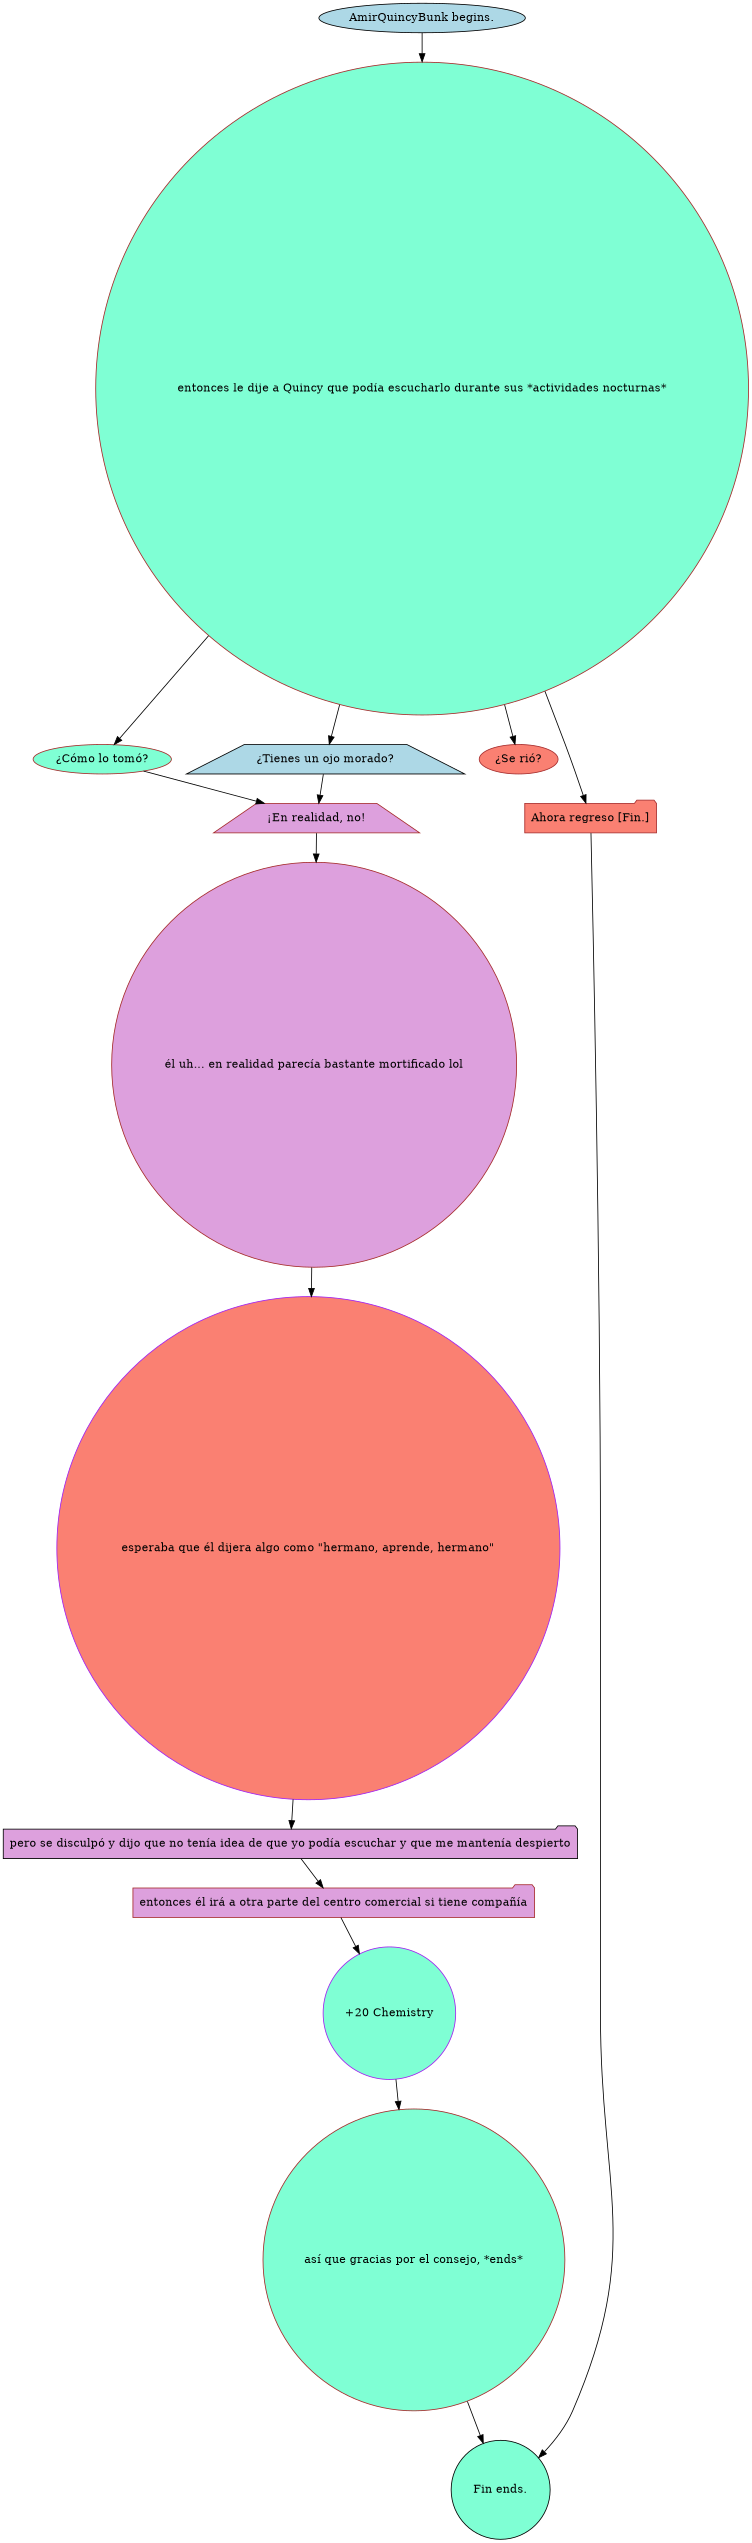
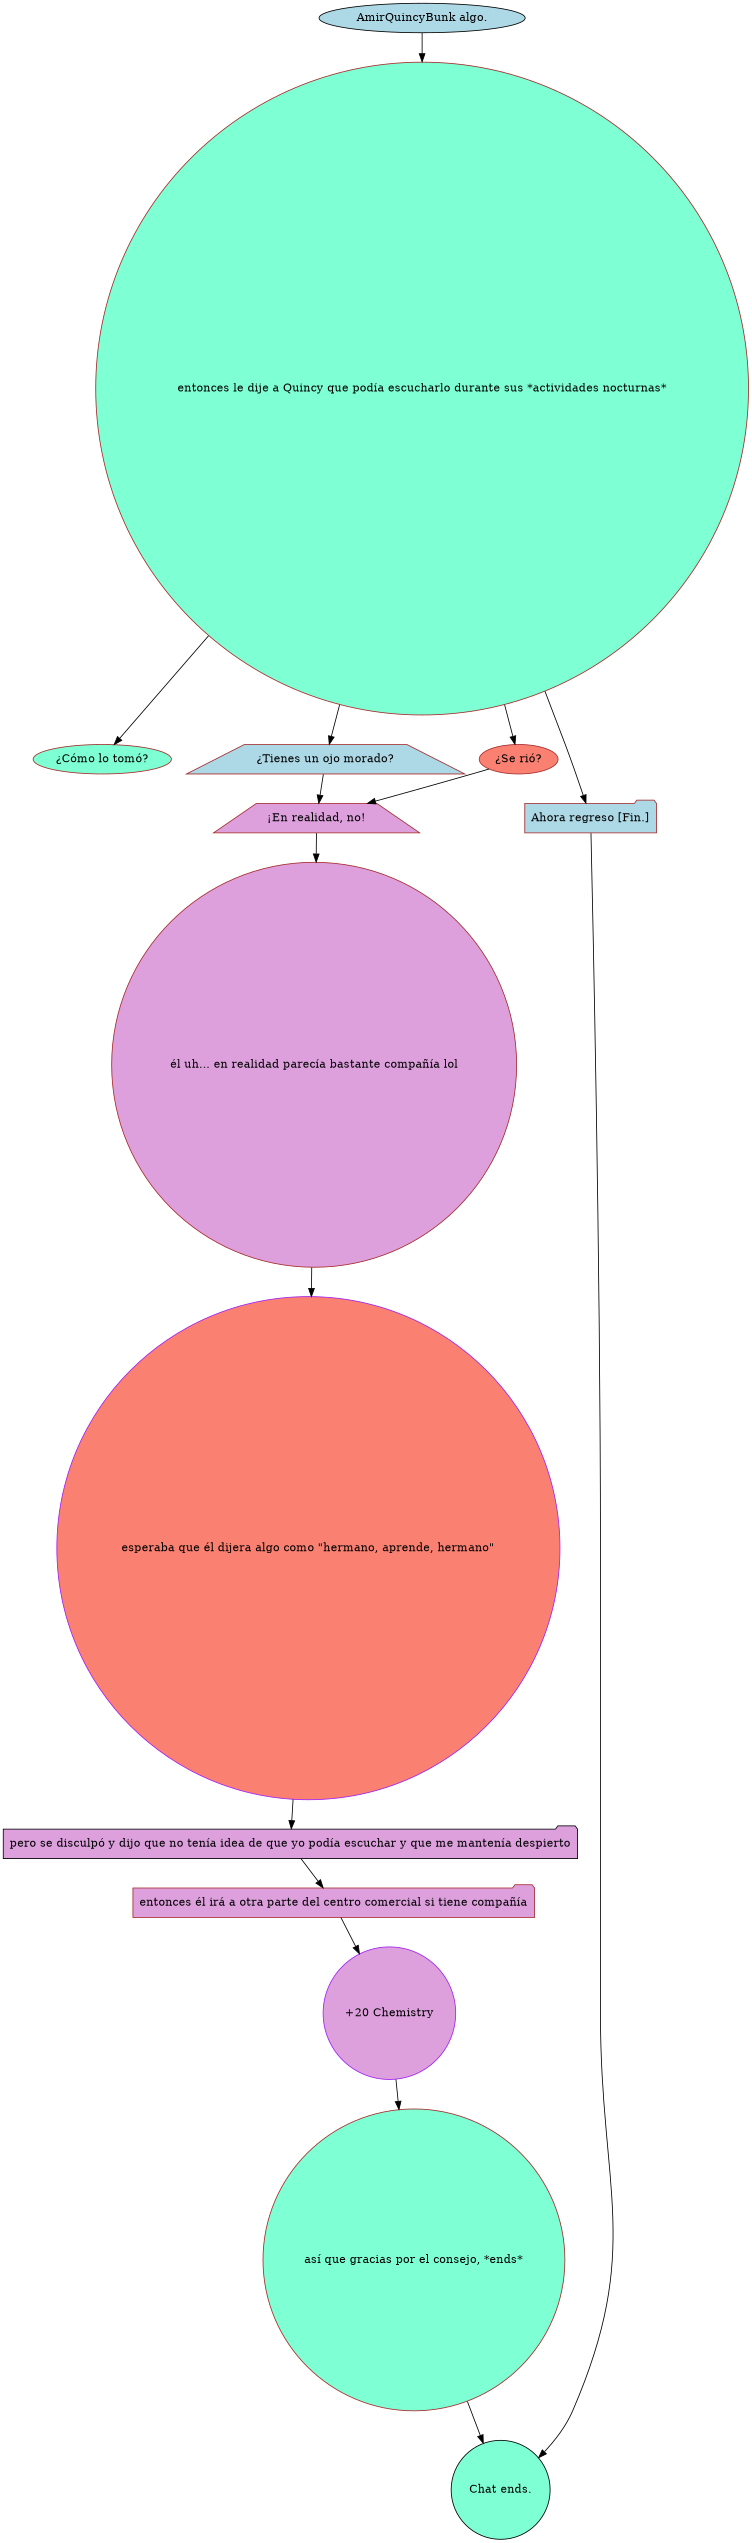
node "AmirQuincyBunk begins.": label "AmirQuincyBunk begins." -> "AmirQuincyBunk algo."
node "¿Tienes un ojo morado?": color black -> brown
edge "¿Cómo lo tomó?" -> "¡En realidad, no!": now "¿Se rió?" -> "¡En realidad, no!"
node "Ahora regreso [Fin.]": fillcolor salmon -> lightblue
node "él uh... en realidad parecía bastante mortificado lol": label "él uh... en realidad parecía bastante mortificado lol" -> "él uh... en realidad parecía bastante compañía lol"
node "+20 Chemistry": fillcolor aquamarine -> plum
node "Fin ends.": label "Fin ends." -> "Chat ends."
